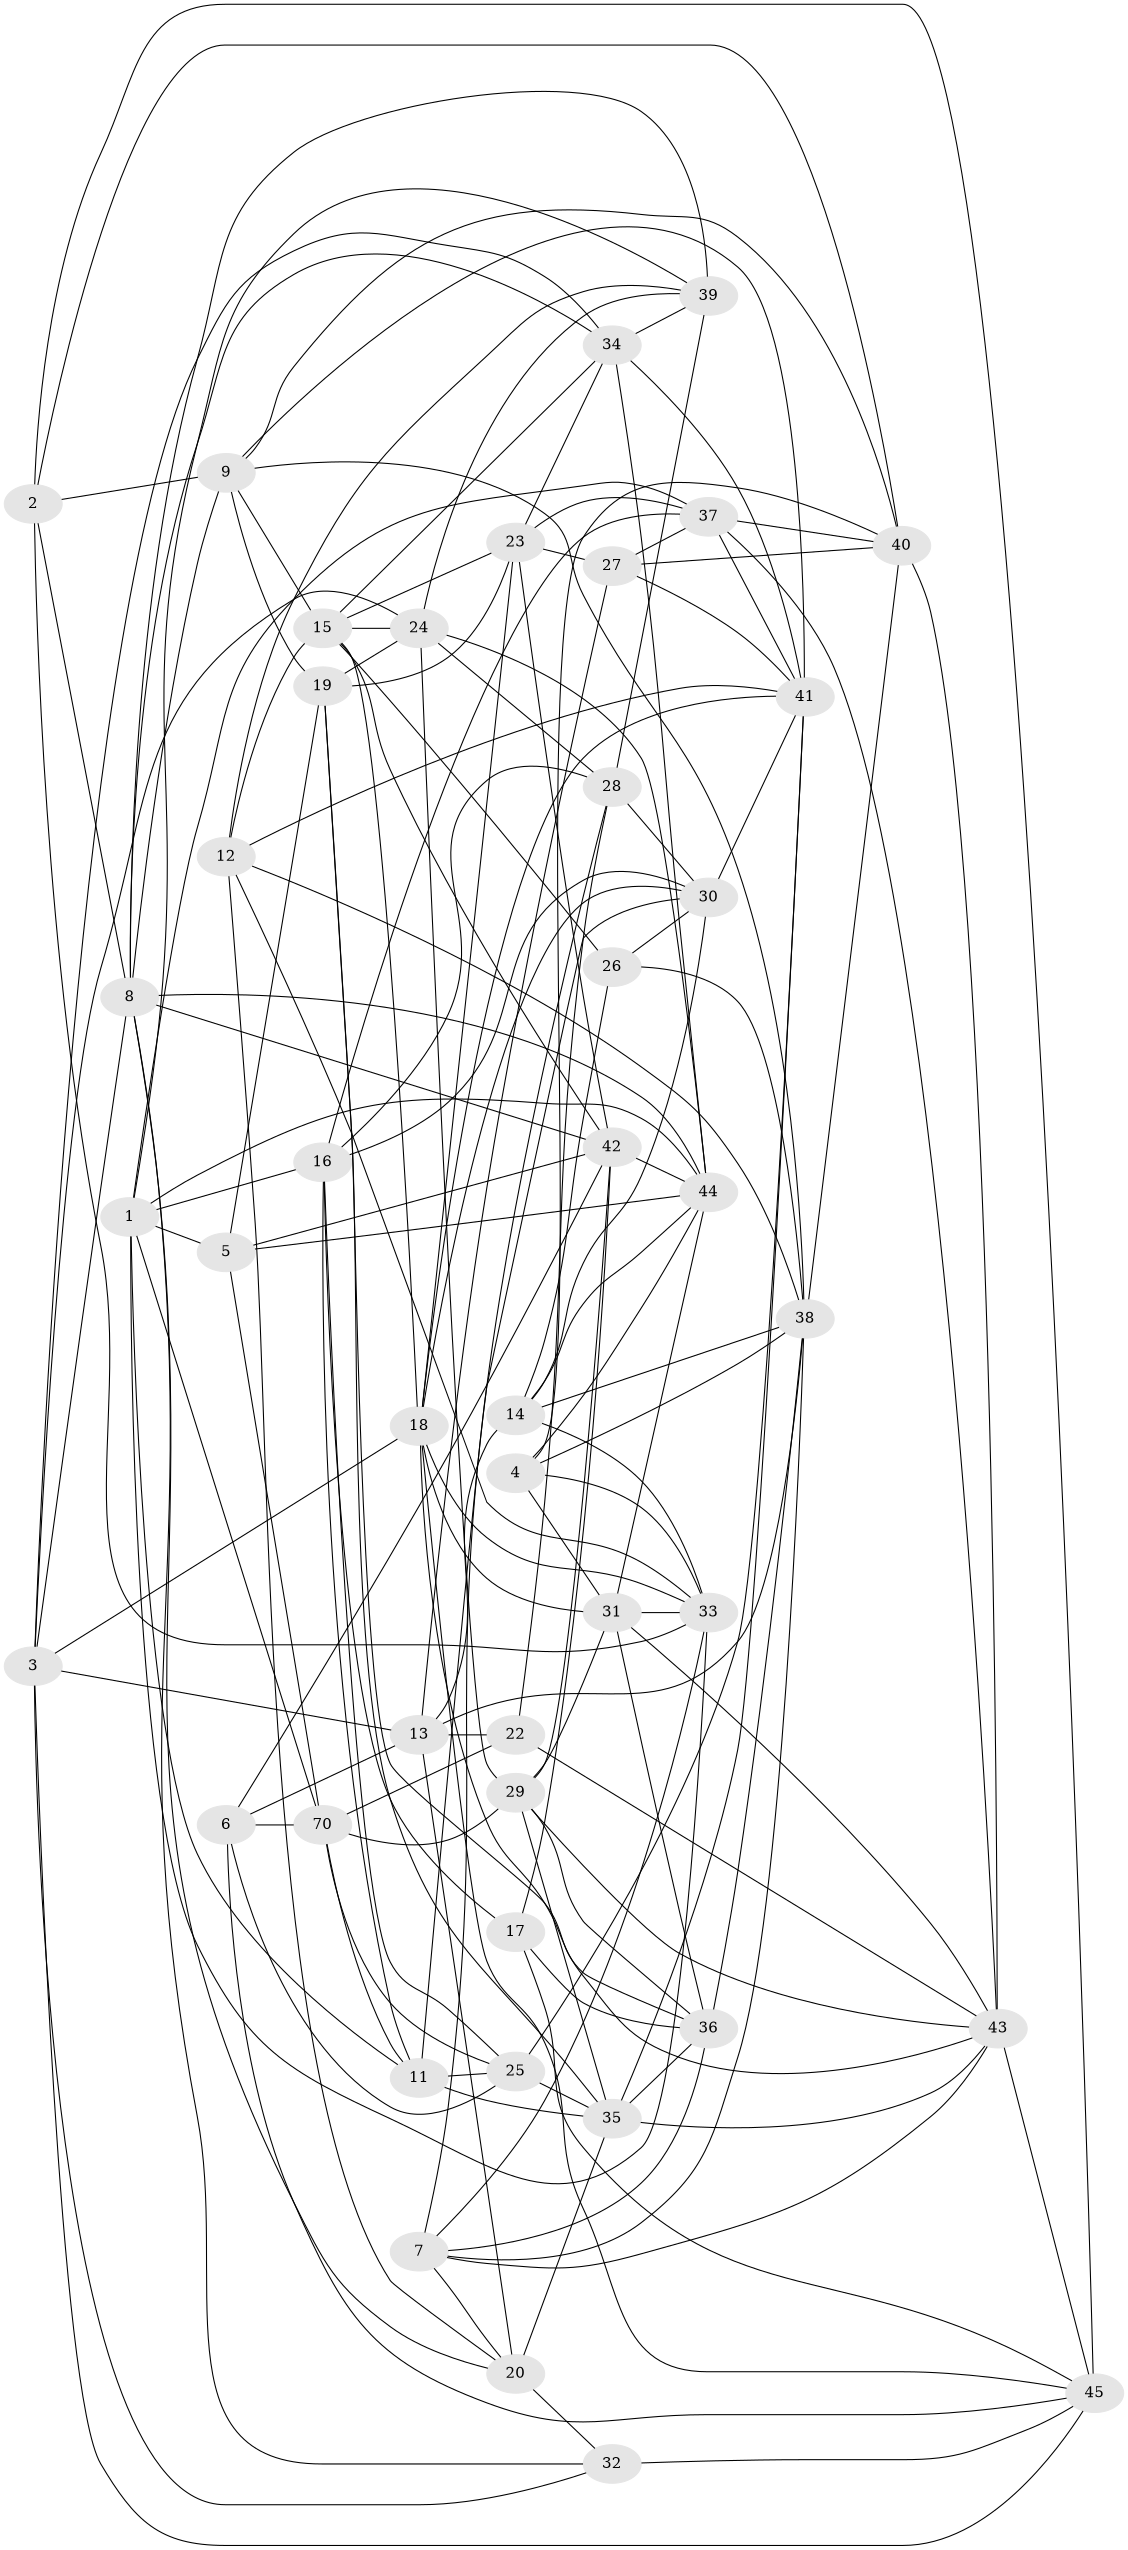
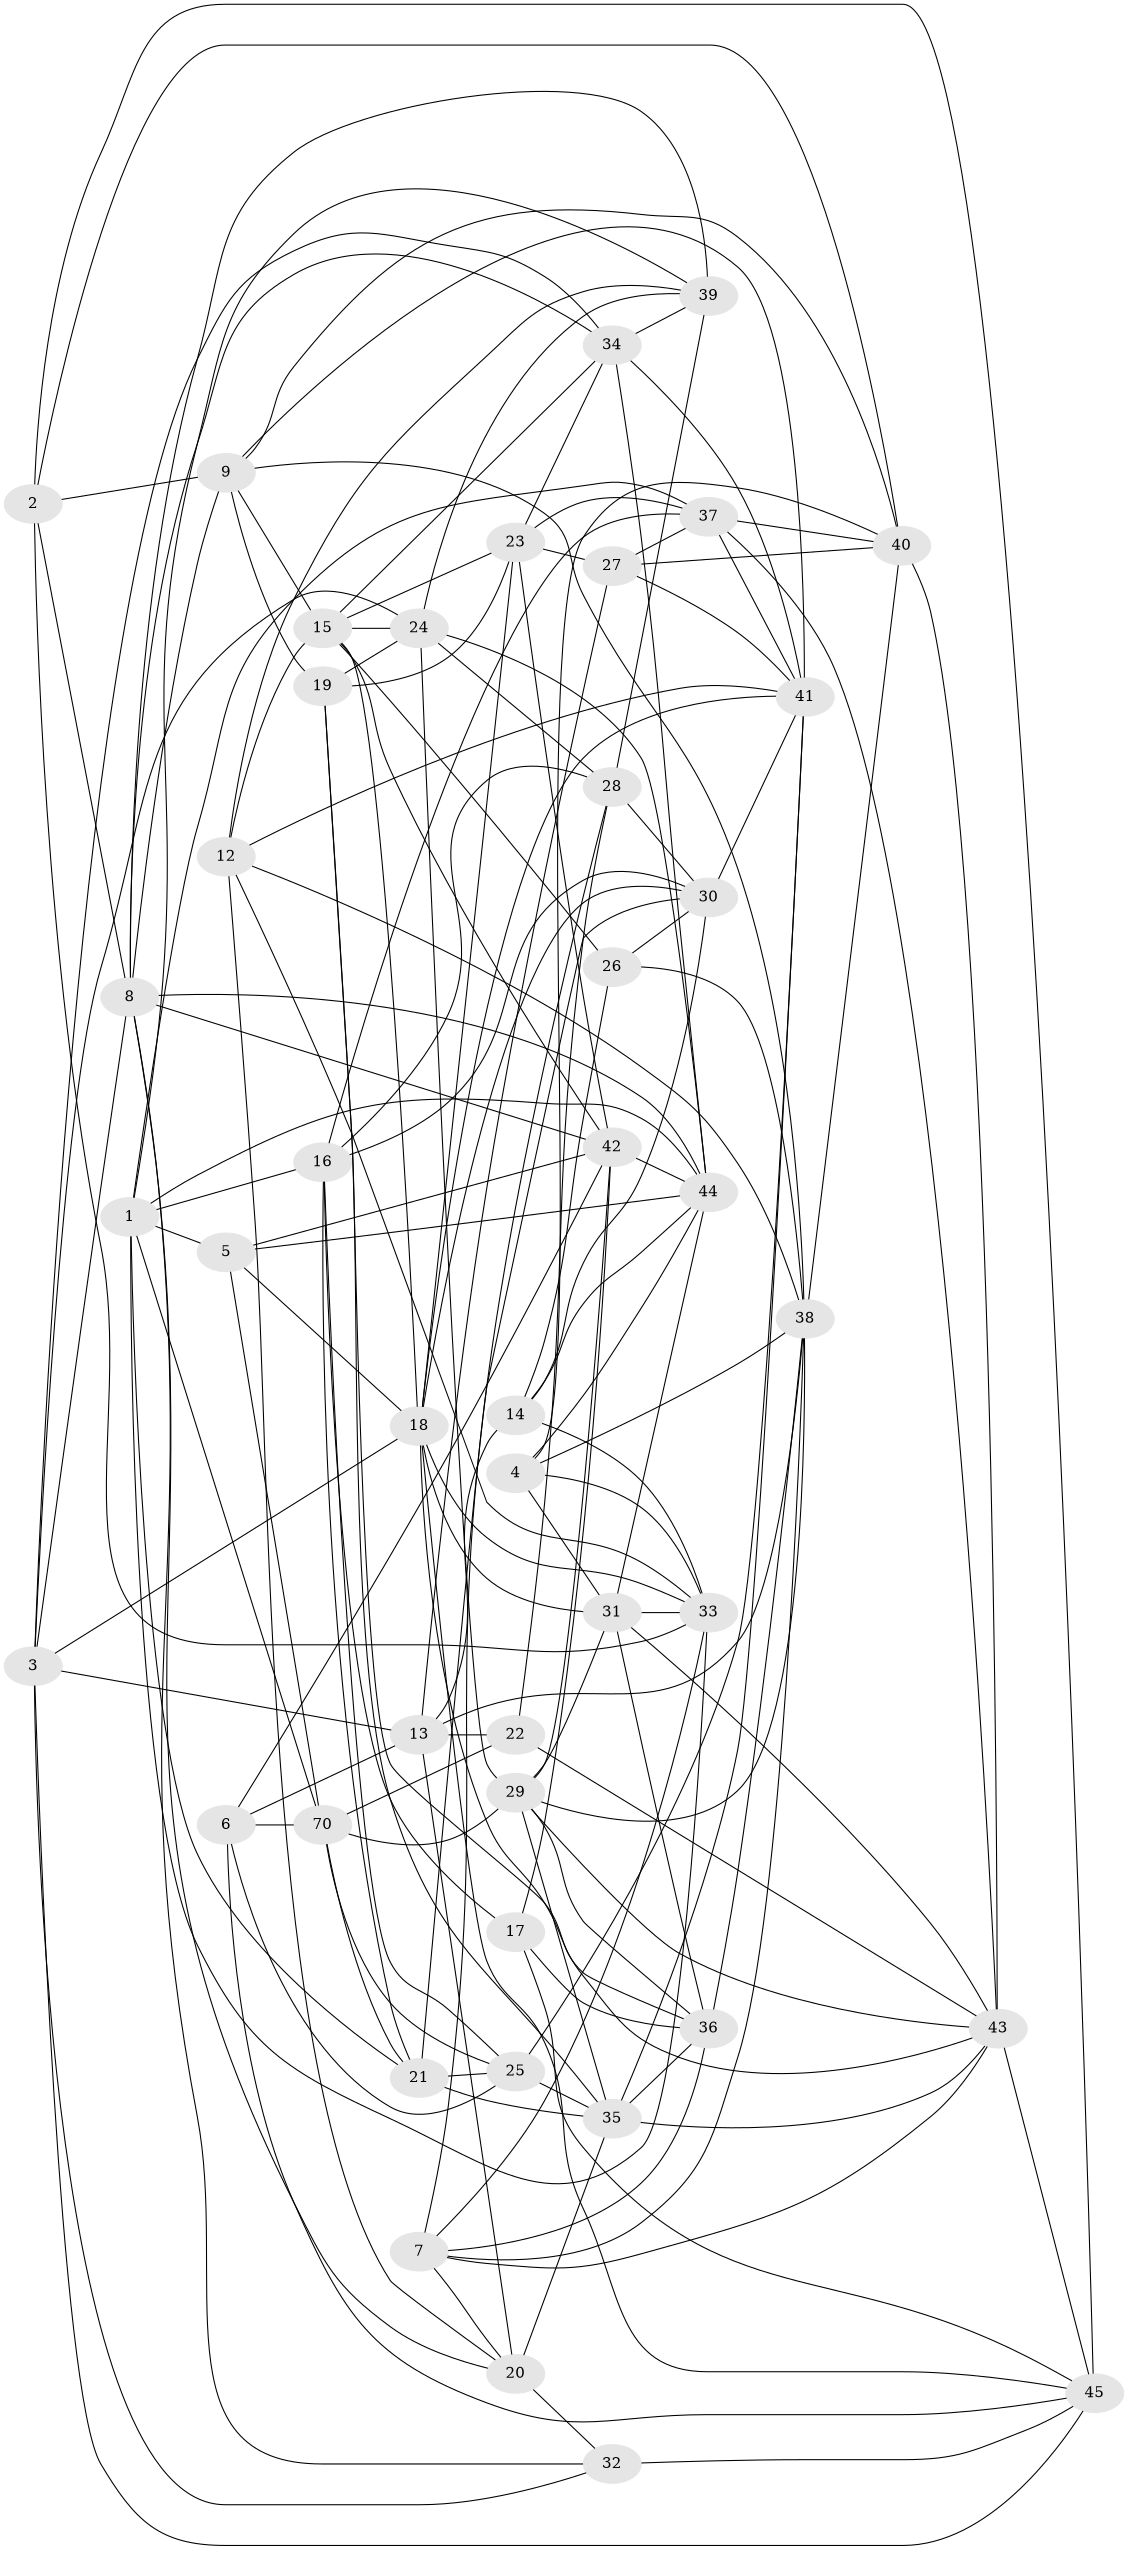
edge "19" -- "5": now "18" -- "5"
edge "38" -- "14": now "38" -- "29"
node "11": label "11" -> "21"
